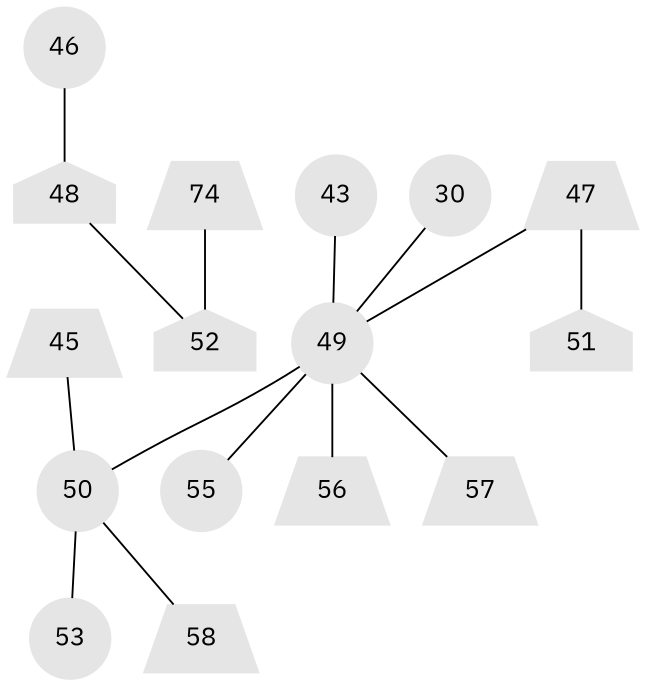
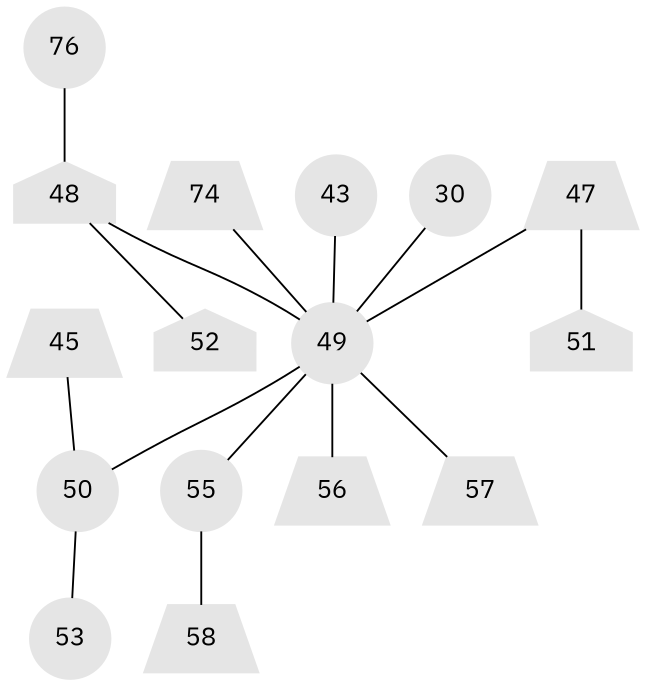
node "46": label "46" -> "76"
edge "74" -- "52": now "74" -- "49"
edge "48" -- "49": added
edge "50" -- "58": now "55" -- "58"
